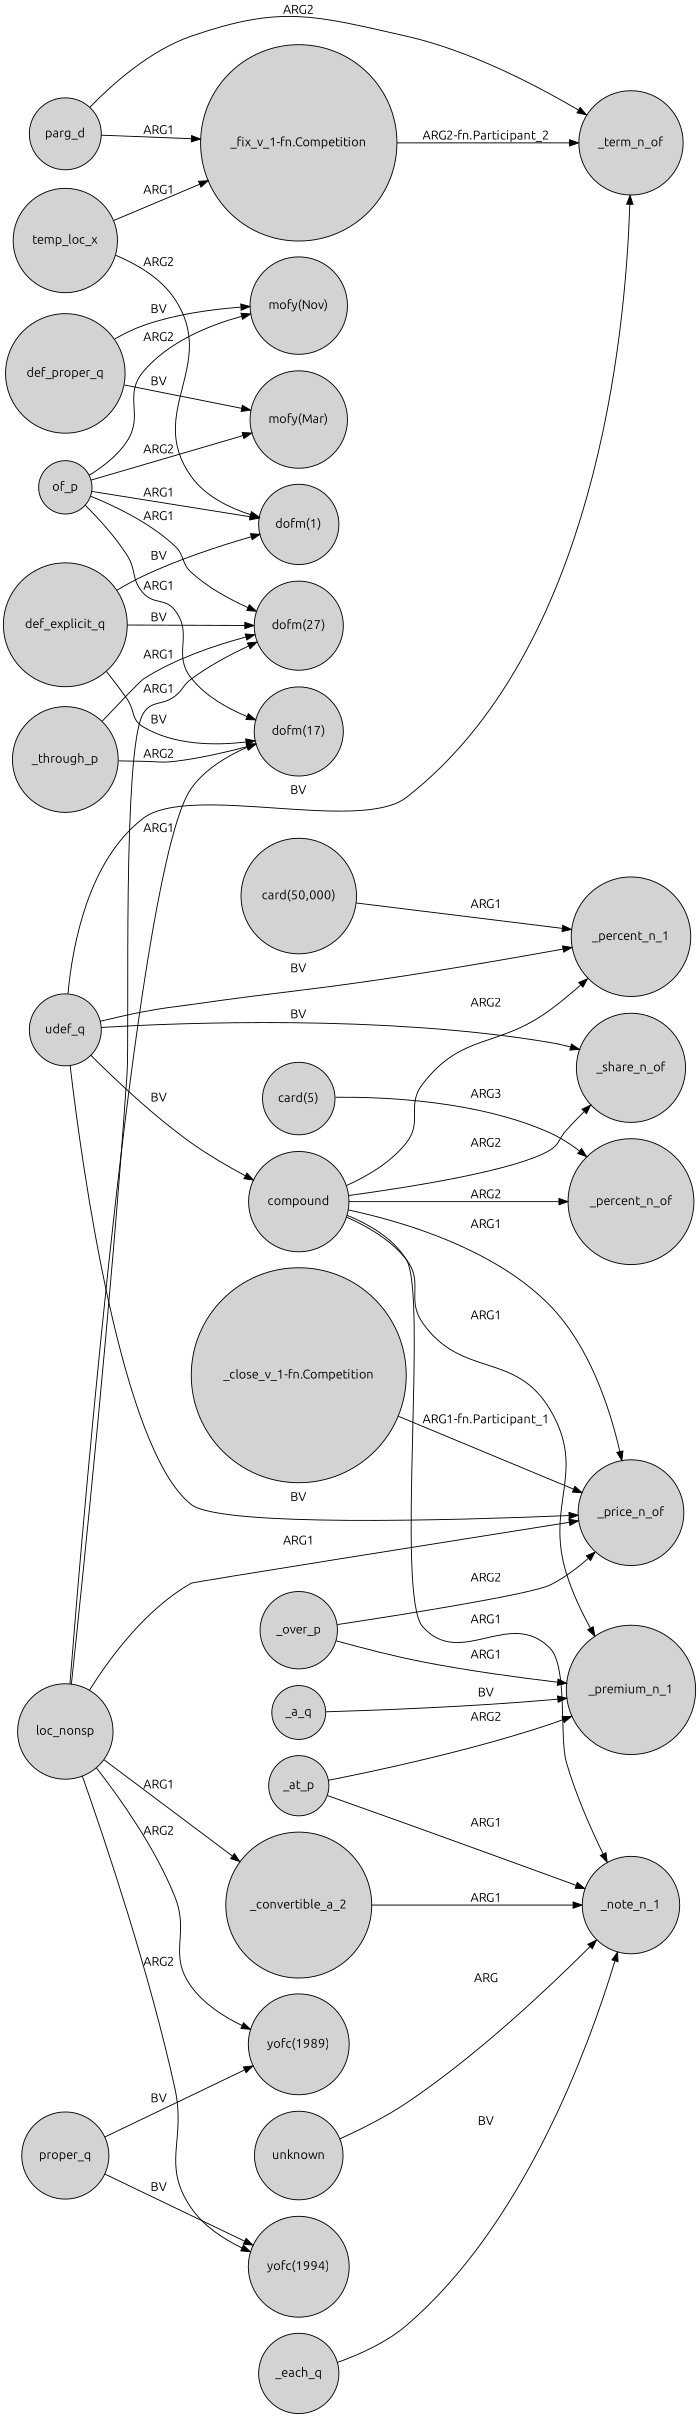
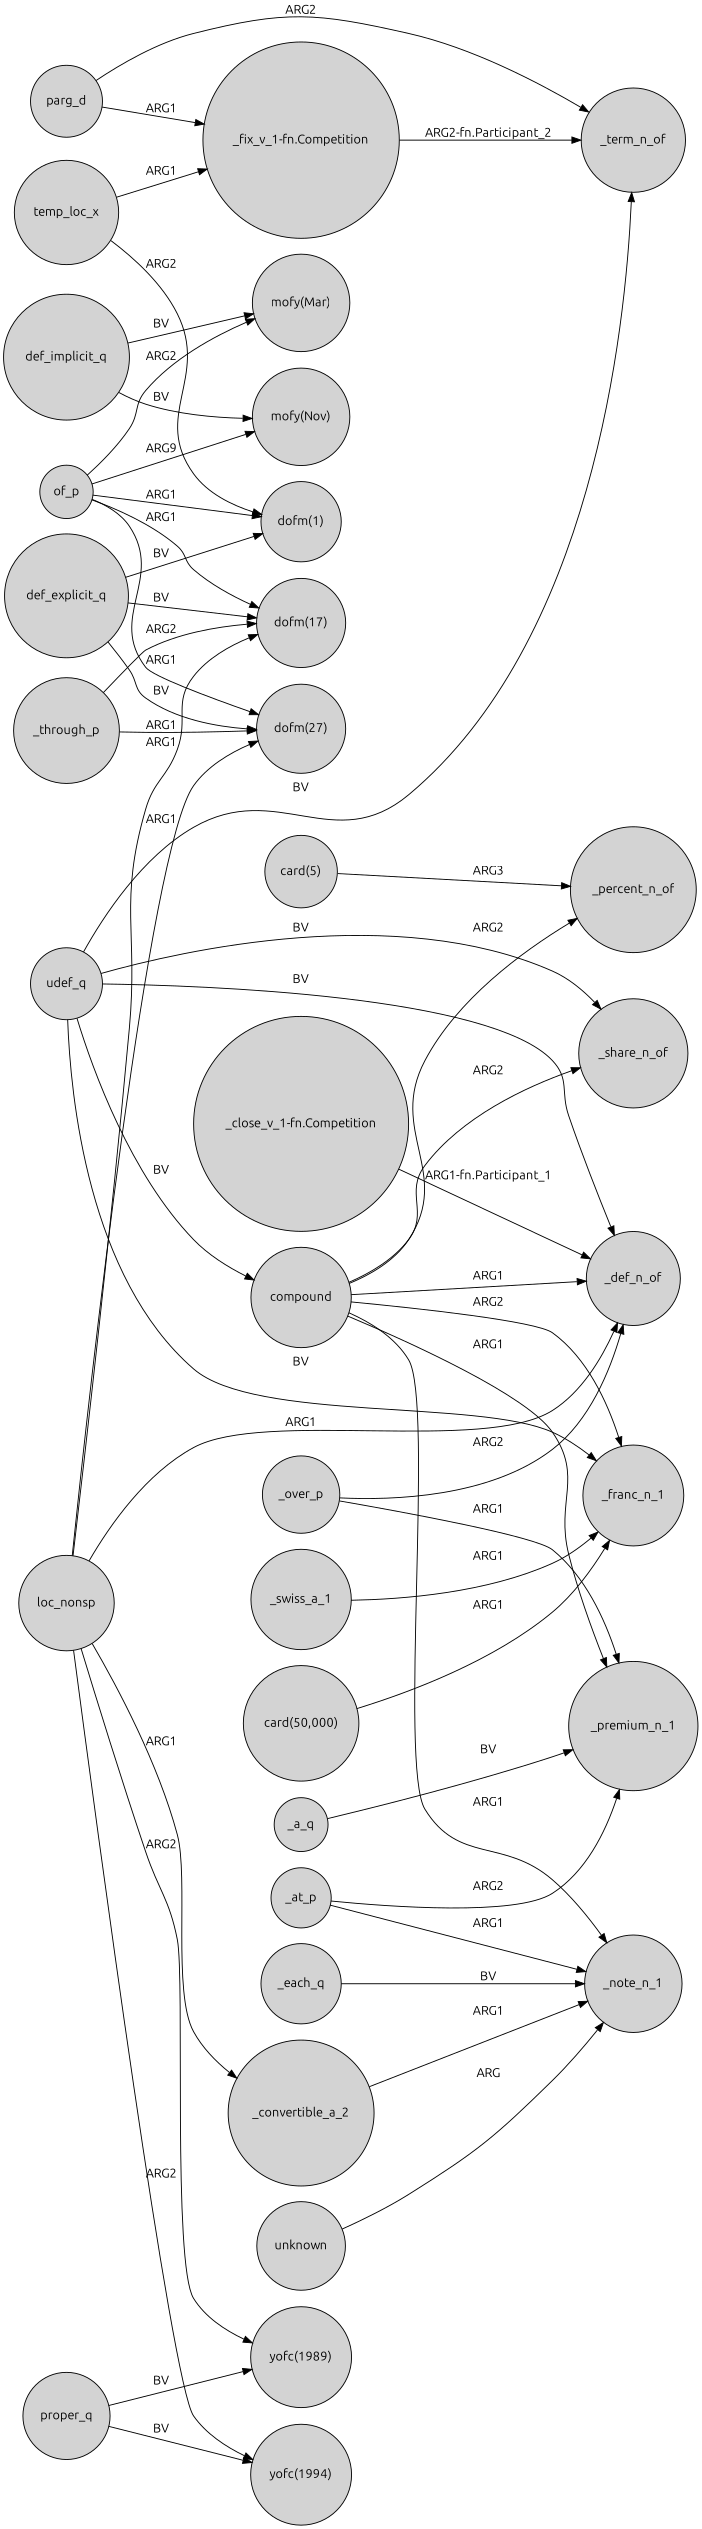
edge "of_p" -> "mofy(Nov)": label "ARG2" -> "ARG9"
node "def_proper_q": label "def_proper_q" -> "def_implicit_q"
node "_percent_n_1": label "_percent_n_1" -> "_franc_n_1"
node "_price_n_of": label "_price_n_of" -> "_def_n_of"
node "_swiss_a_1": added
